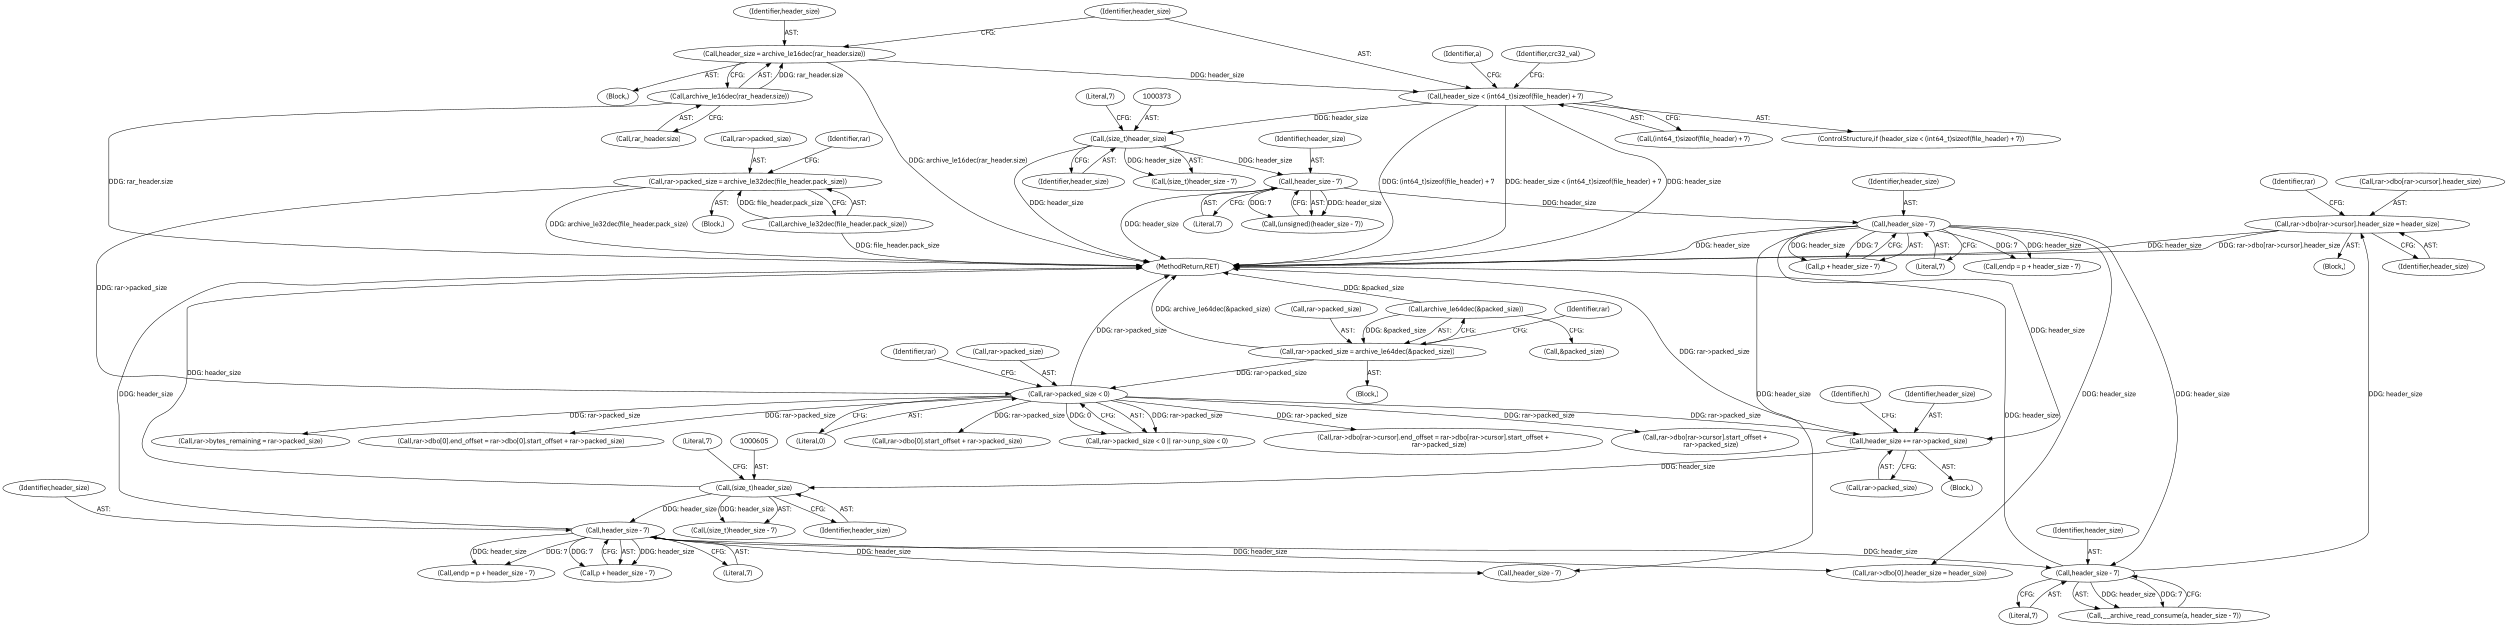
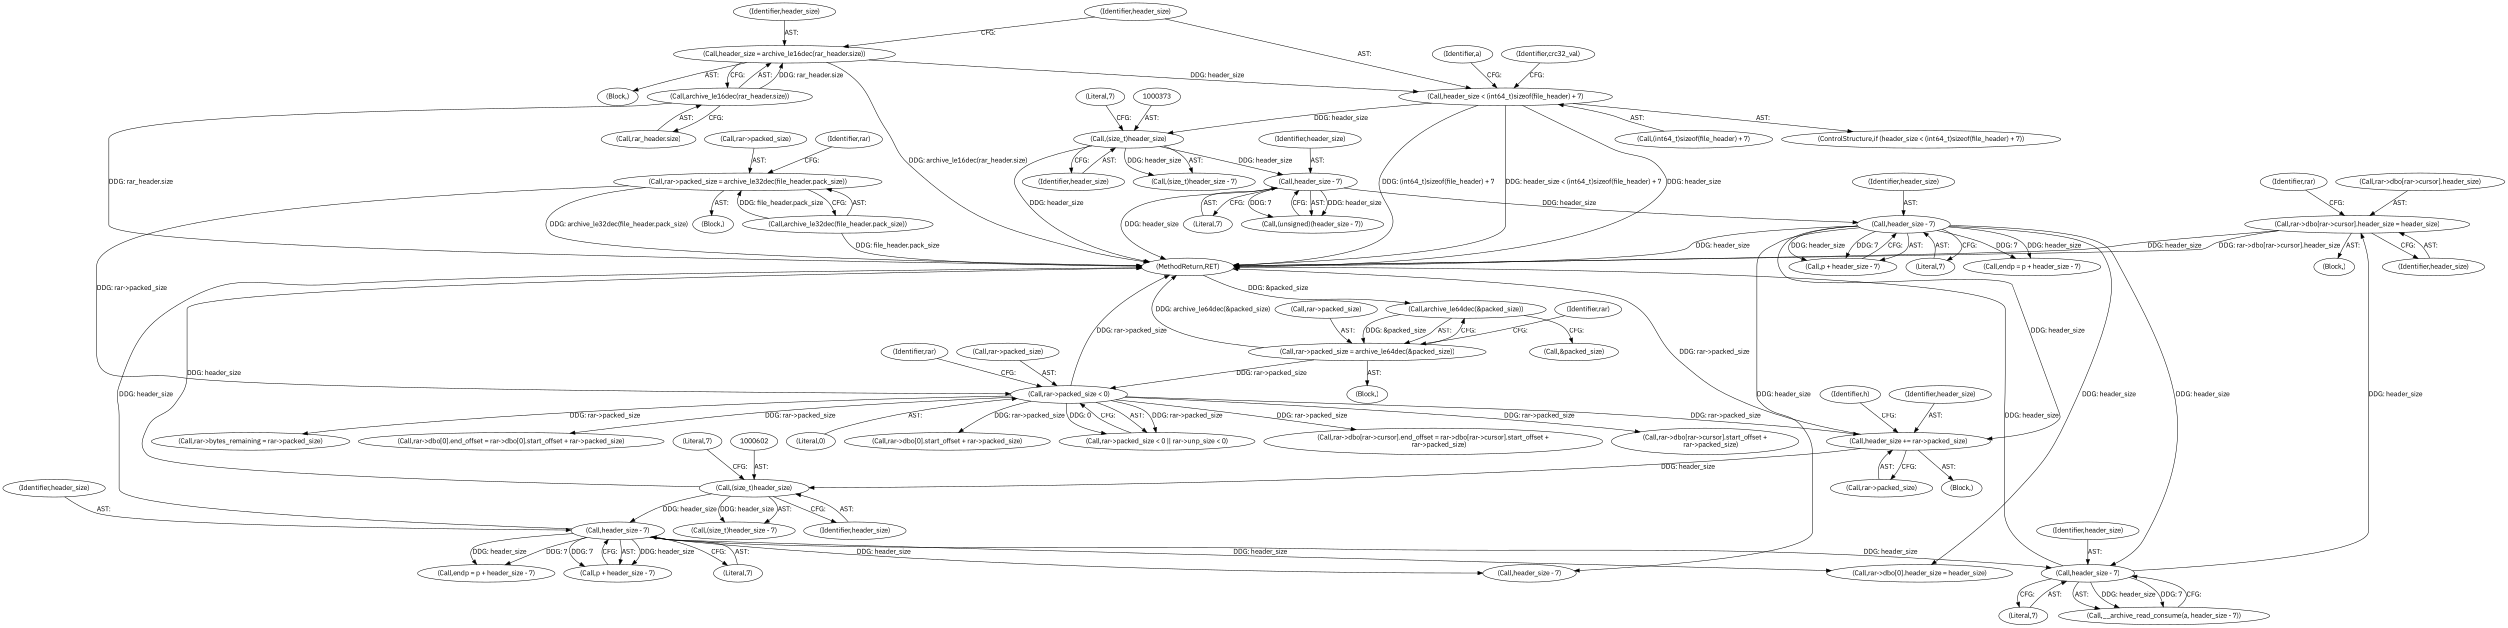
edge "(Call,header_size < (int64_t)sizeof(file_header) + 7)" -> "(Call,(int64_t)sizeof(file_header) + 7)": removed, label "CFG:"
edge "(Call,archive_le64dec(&packed_size))" -> "(MethodReturn,RET)": reversed
edge "(Call,rar->packed_size < 0)" -> "(Literal,0)": removed, label "CFG:"
node "1000605": label "1000605" -> "1000602"
